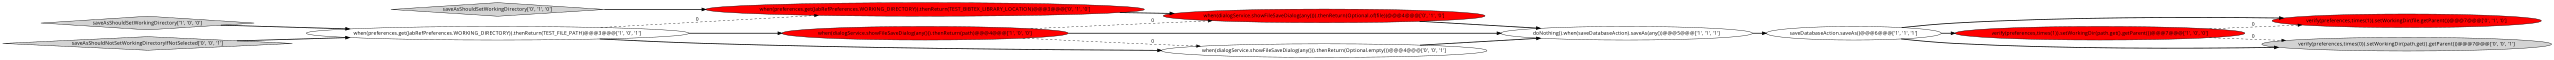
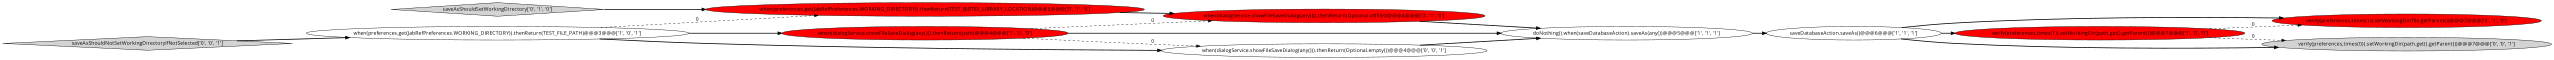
node "saveAsShouldSetWorkingDirectory['1', '0', '0']": removed
